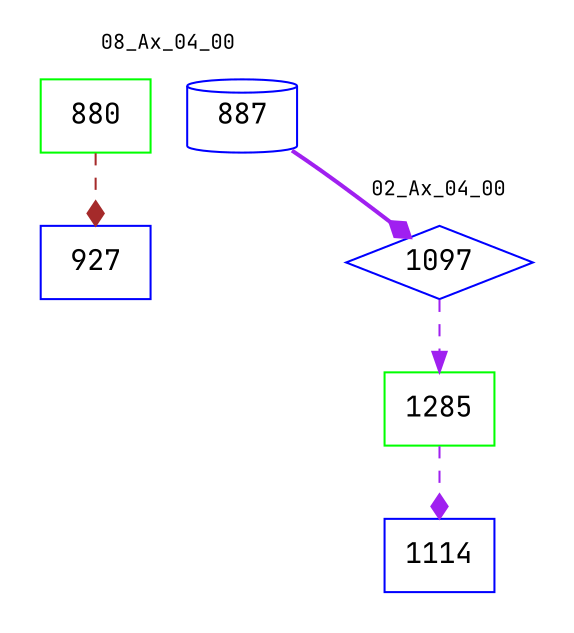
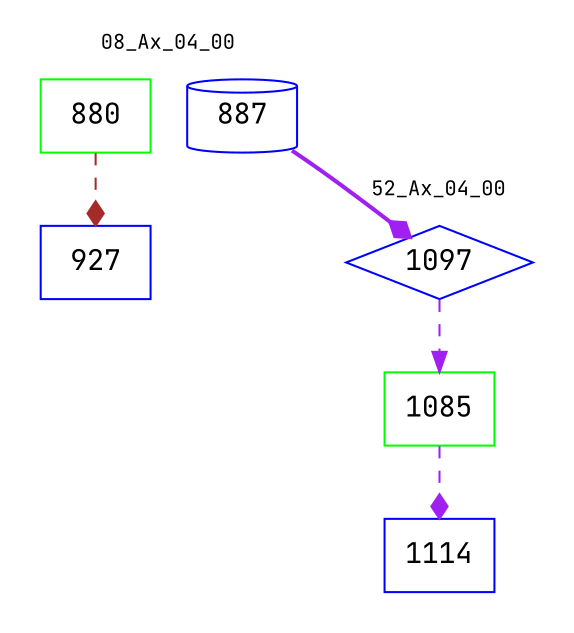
cluster "02_Ax_04_00": label "02_Ax_04_00" -> "52_Ax_04_00"
node "1285": label "1285" -> "1085"
